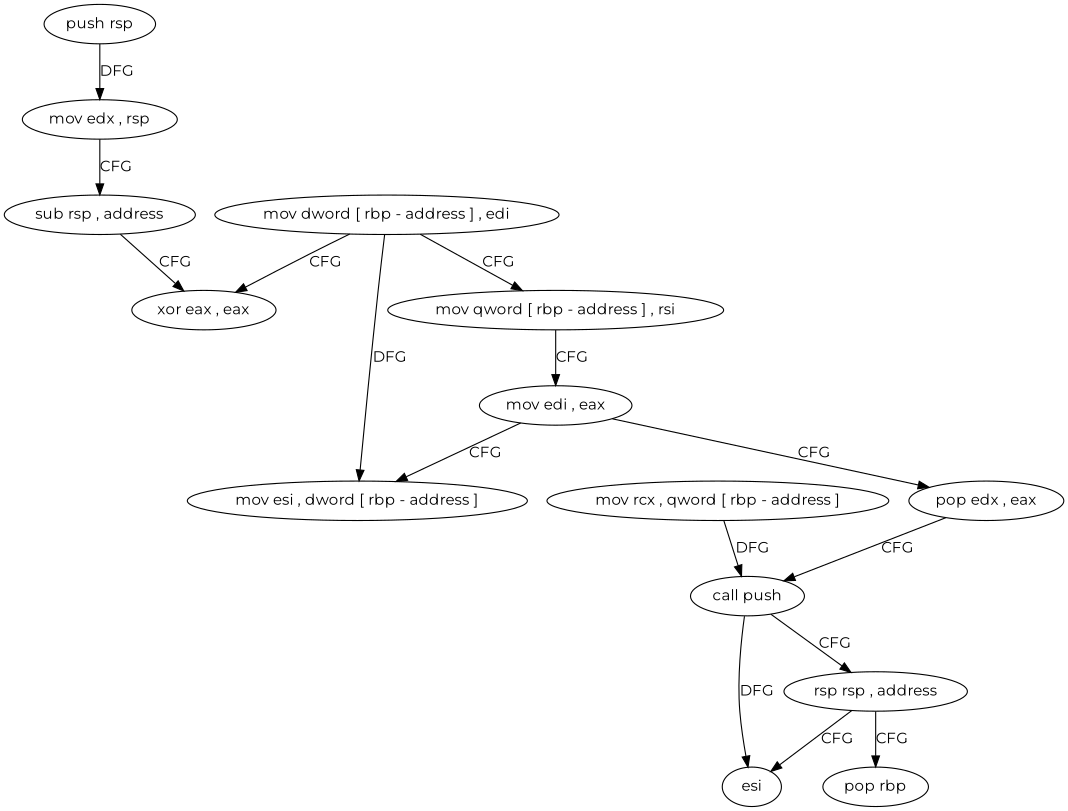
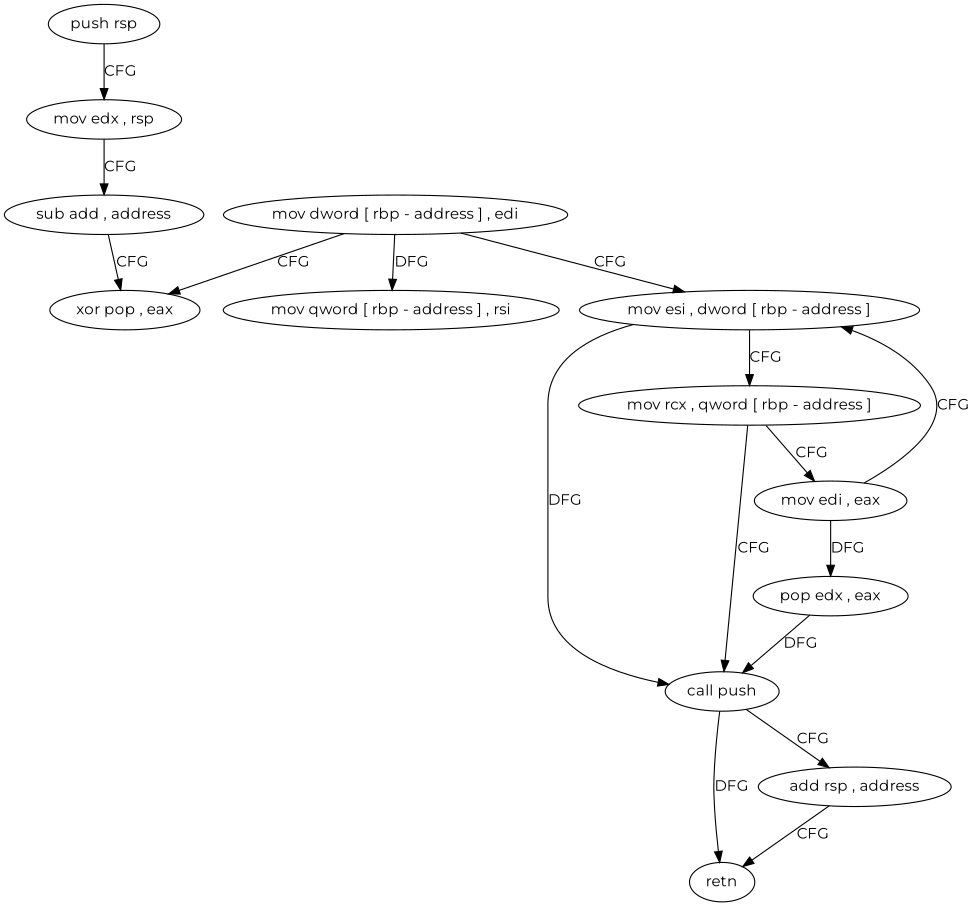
edge "push rsp" -> "mov edx , rsp": label "DFG" -> "CFG"
node "sub rsp , address": label "sub rsp , address" -> "sub add , address"
edge "mov dword [ rbp - address ] , edi" -> "mov qword [ rbp - address ] , rsi": label "CFG" -> "DFG"
node "xor eax , eax": label "xor eax , eax" -> "xor pop , eax"
edge "mov qword [ rbp - address ] , rsi" -> "mov edi , eax": now "mov rcx , qword [ rbp - address ]" -> "mov edi , eax"
edge "mov esi , dword [ rbp - address ]" -> "mov rcx , qword [ rbp - address ]": added, label "CFG"
edge "mov dword [ rbp - address ] , edi" -> "mov esi , dword [ rbp - address ]": label "DFG" -> "CFG"
edge "mov edi , eax" -> "pop edx , eax": label "CFG" -> "DFG"
edge "mov esi , dword [ rbp - address ]" -> "call push": added, label "DFG"
edge "mov rcx , qword [ rbp - address ]" -> "call push": label "DFG" -> "CFG"
edge "pop edx , eax" -> "call push": label "CFG" -> "DFG"
node "rsp rsp , address": label "rsp rsp , address" -> "add rsp , address"
node "esi": label "esi" -> "retn"
node "pop rbp": removed
